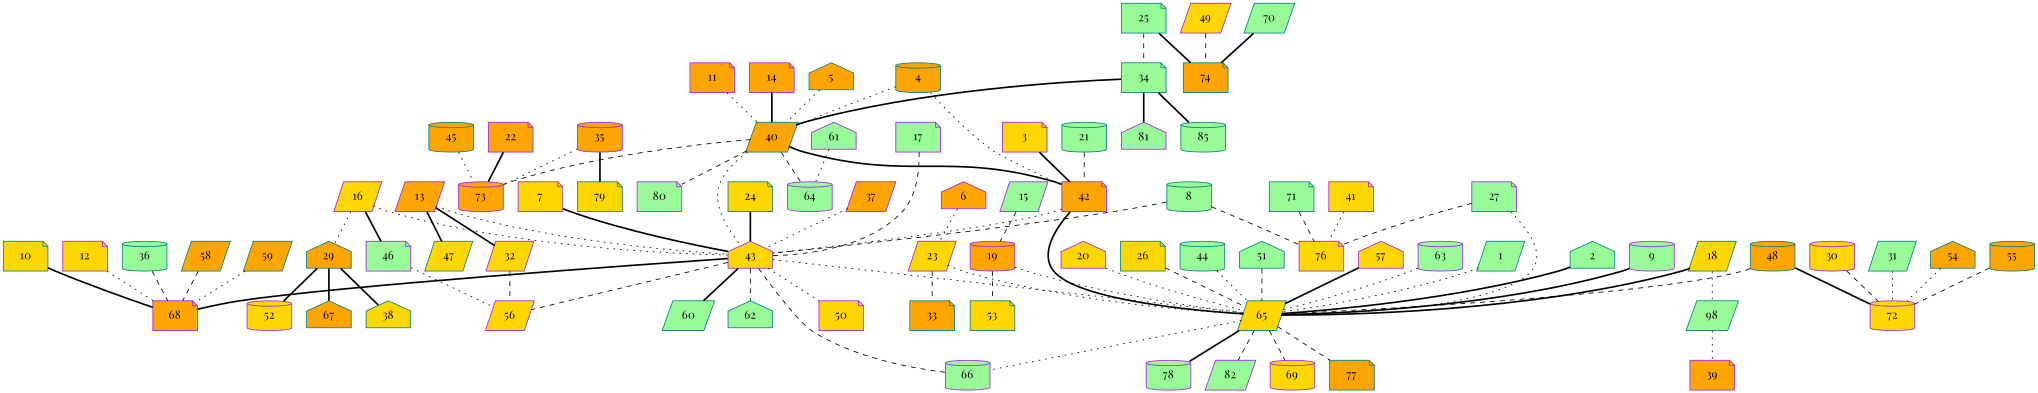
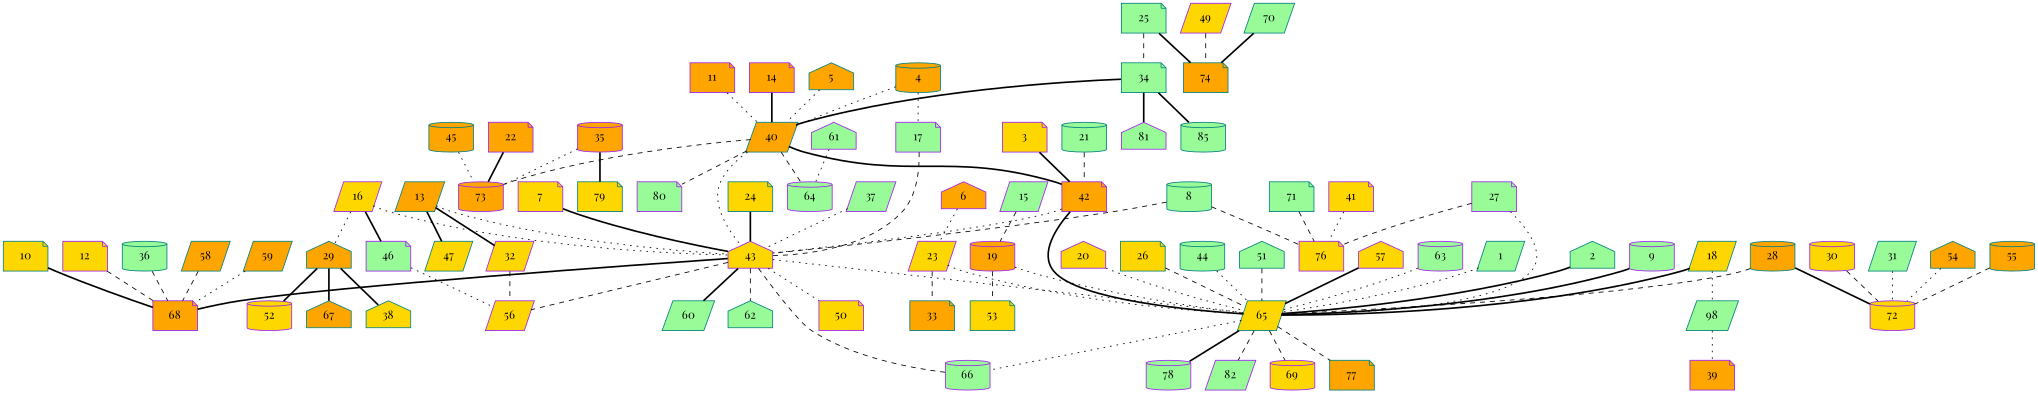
edge "4" -- "42": now "4" -- "17"
node "13": color purple -> teal
node "37": fillcolor orange -> palegreen
node "48": label "48" -> "28"
edge "12" -- "68": style dotted -> dashed
